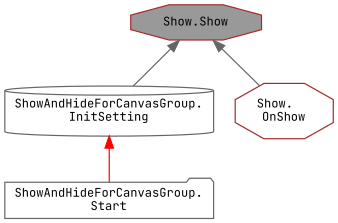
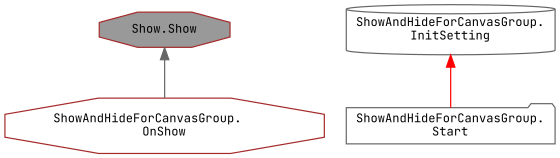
edge "ShowAndHideForCanvasGroup. InitSetting" -> "Show.Show": removed
node "Show. OnShow": label "Show. OnShow" -> "ShowAndHideForCanvasGroup. OnShow"
